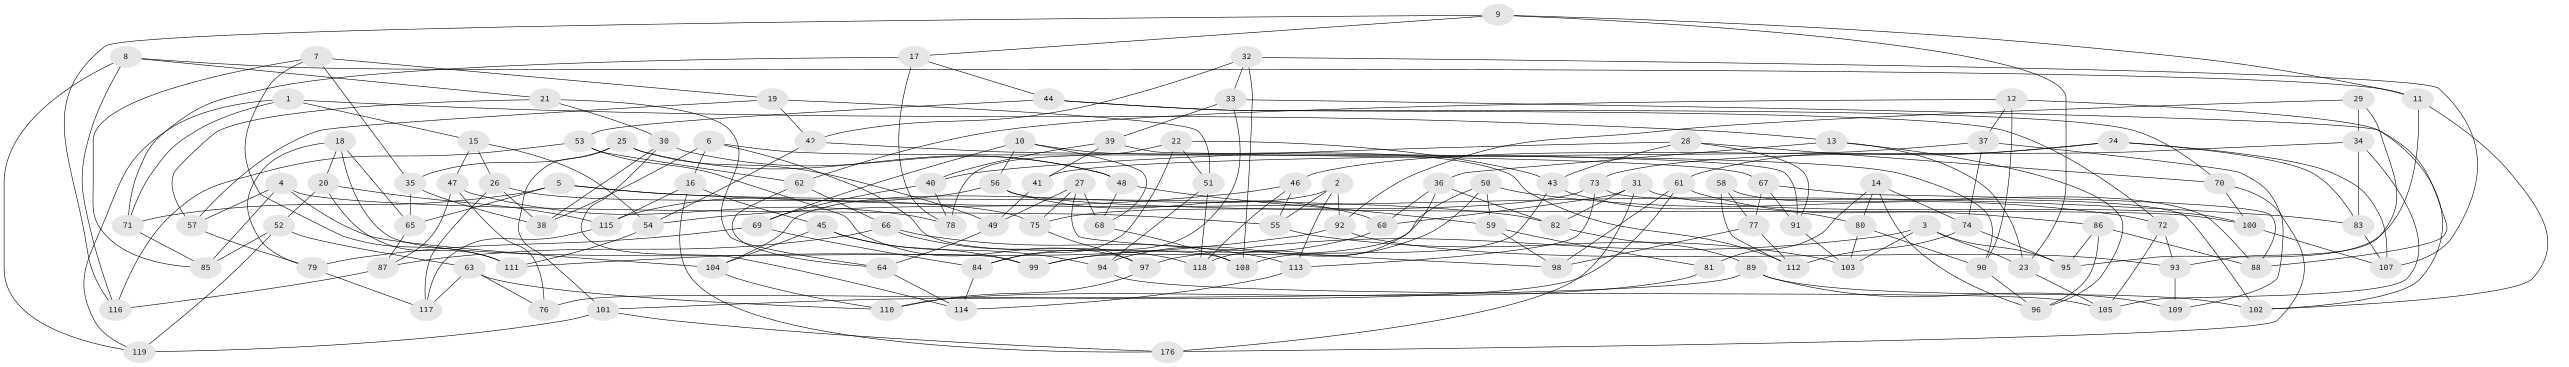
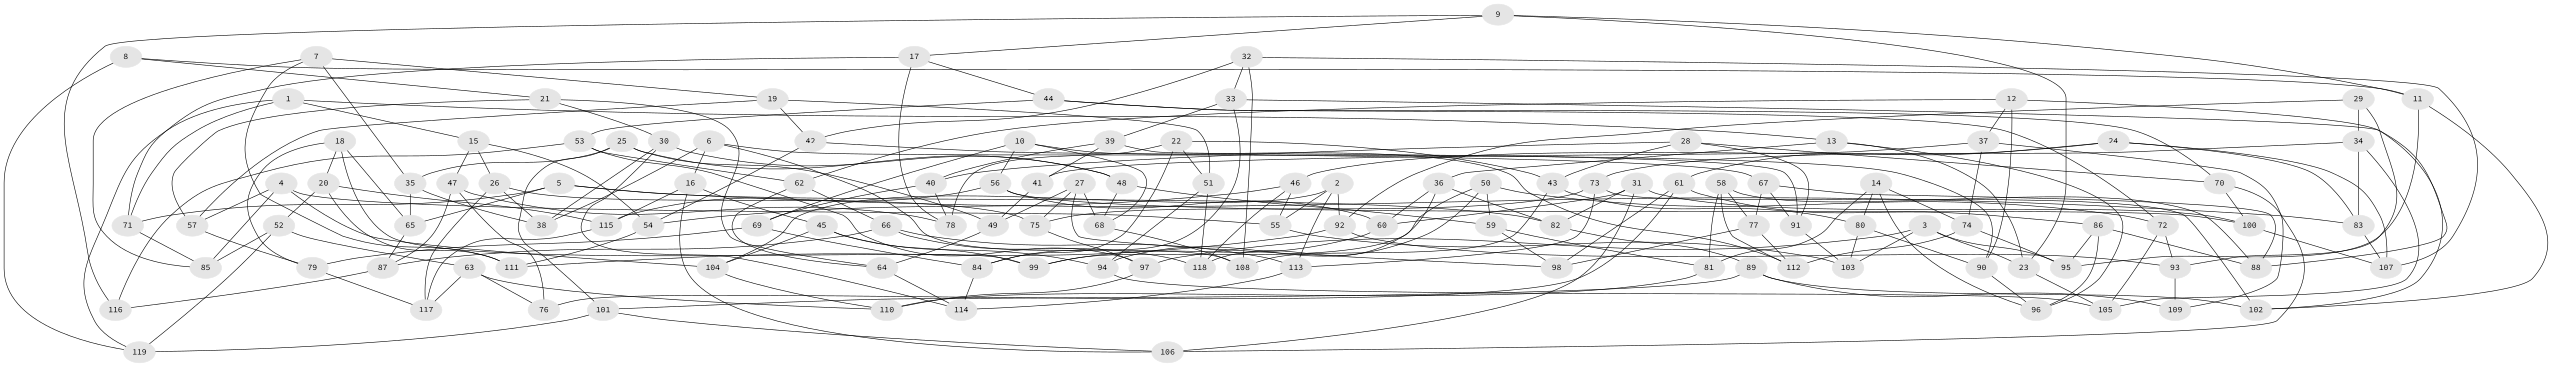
edge "8" -- "116": removed
edge "58" -- "81": added
node "176": label "176" -> "106"
